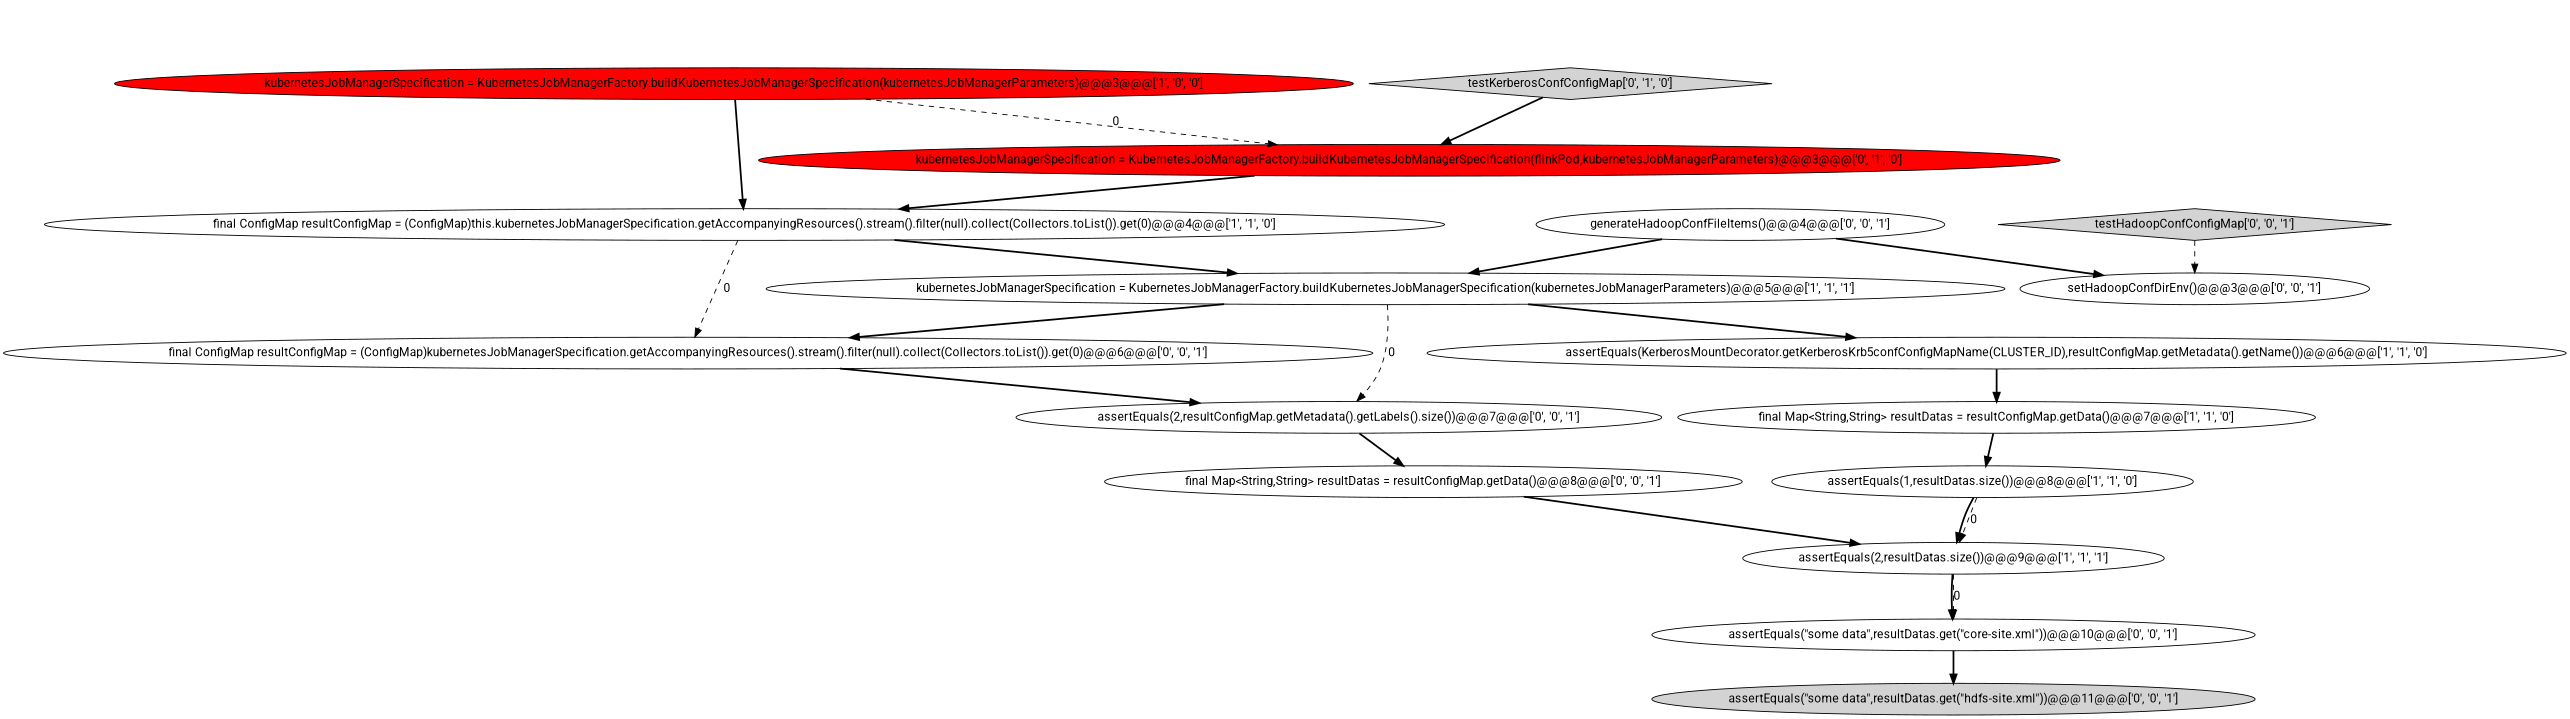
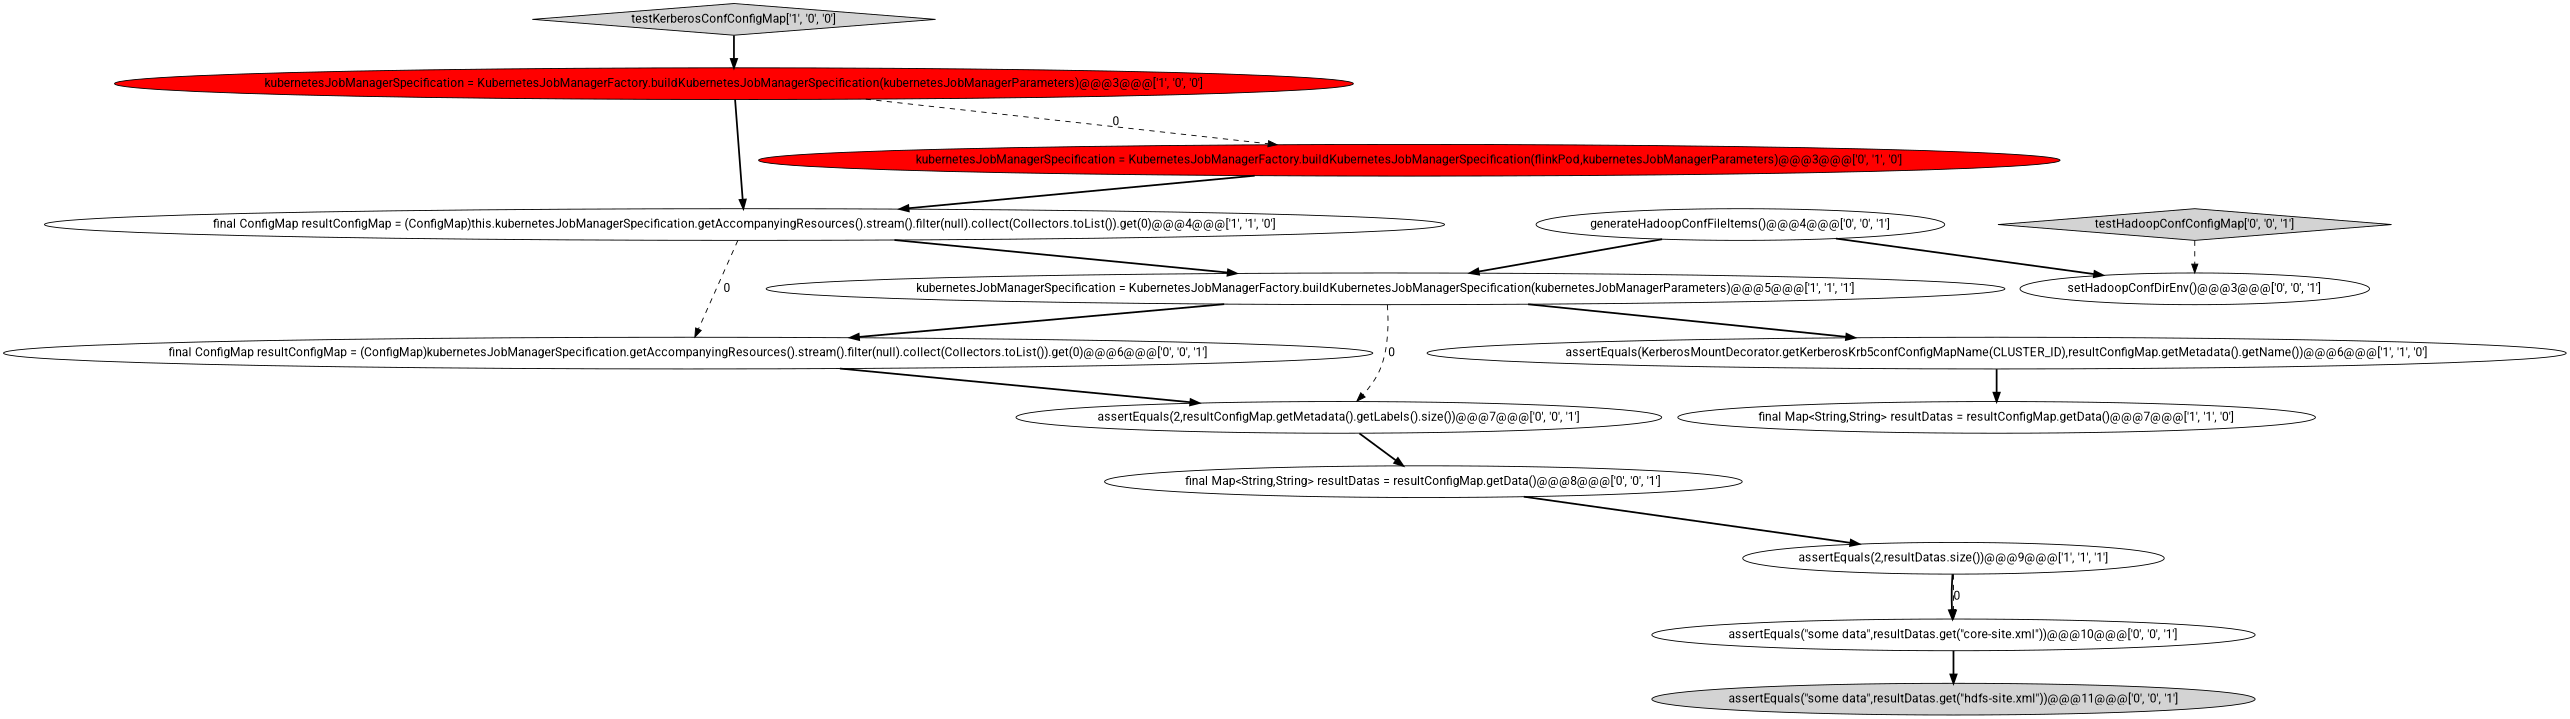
node "testKerberosConfConfigMap['1', '0', '0']": added
node "testKerberosConfConfigMap['0', '1', '0']": removed
node "assertEquals(1,resultDatas.size())@@@8@@@['1', '1', '0']": removed
